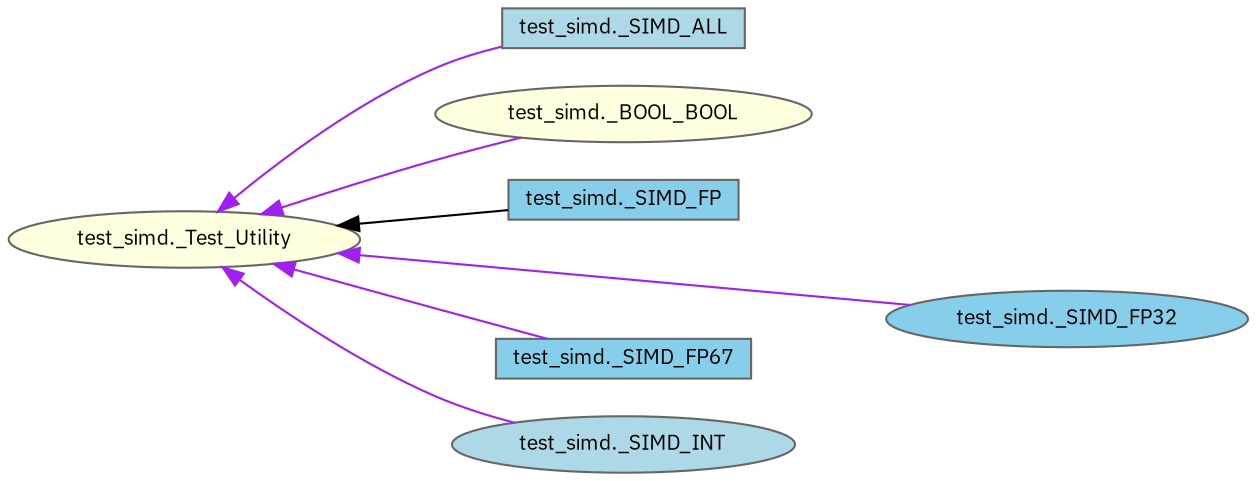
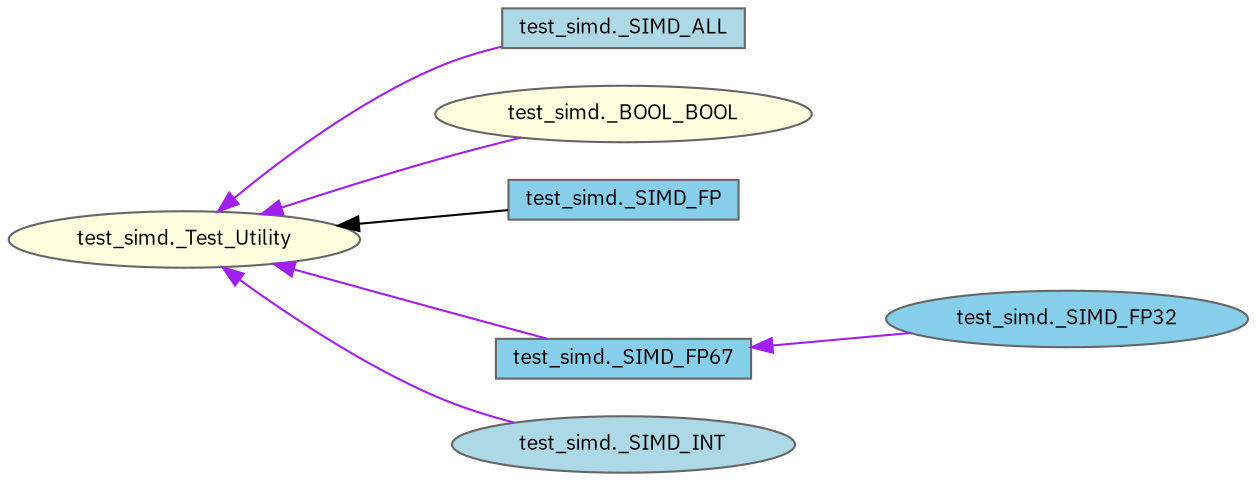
edge "test_simd._SIMD_FP32" -> "test_simd._Test_Utility": now "test_simd._SIMD_FP32" -> "test_simd._SIMD_FP67"
